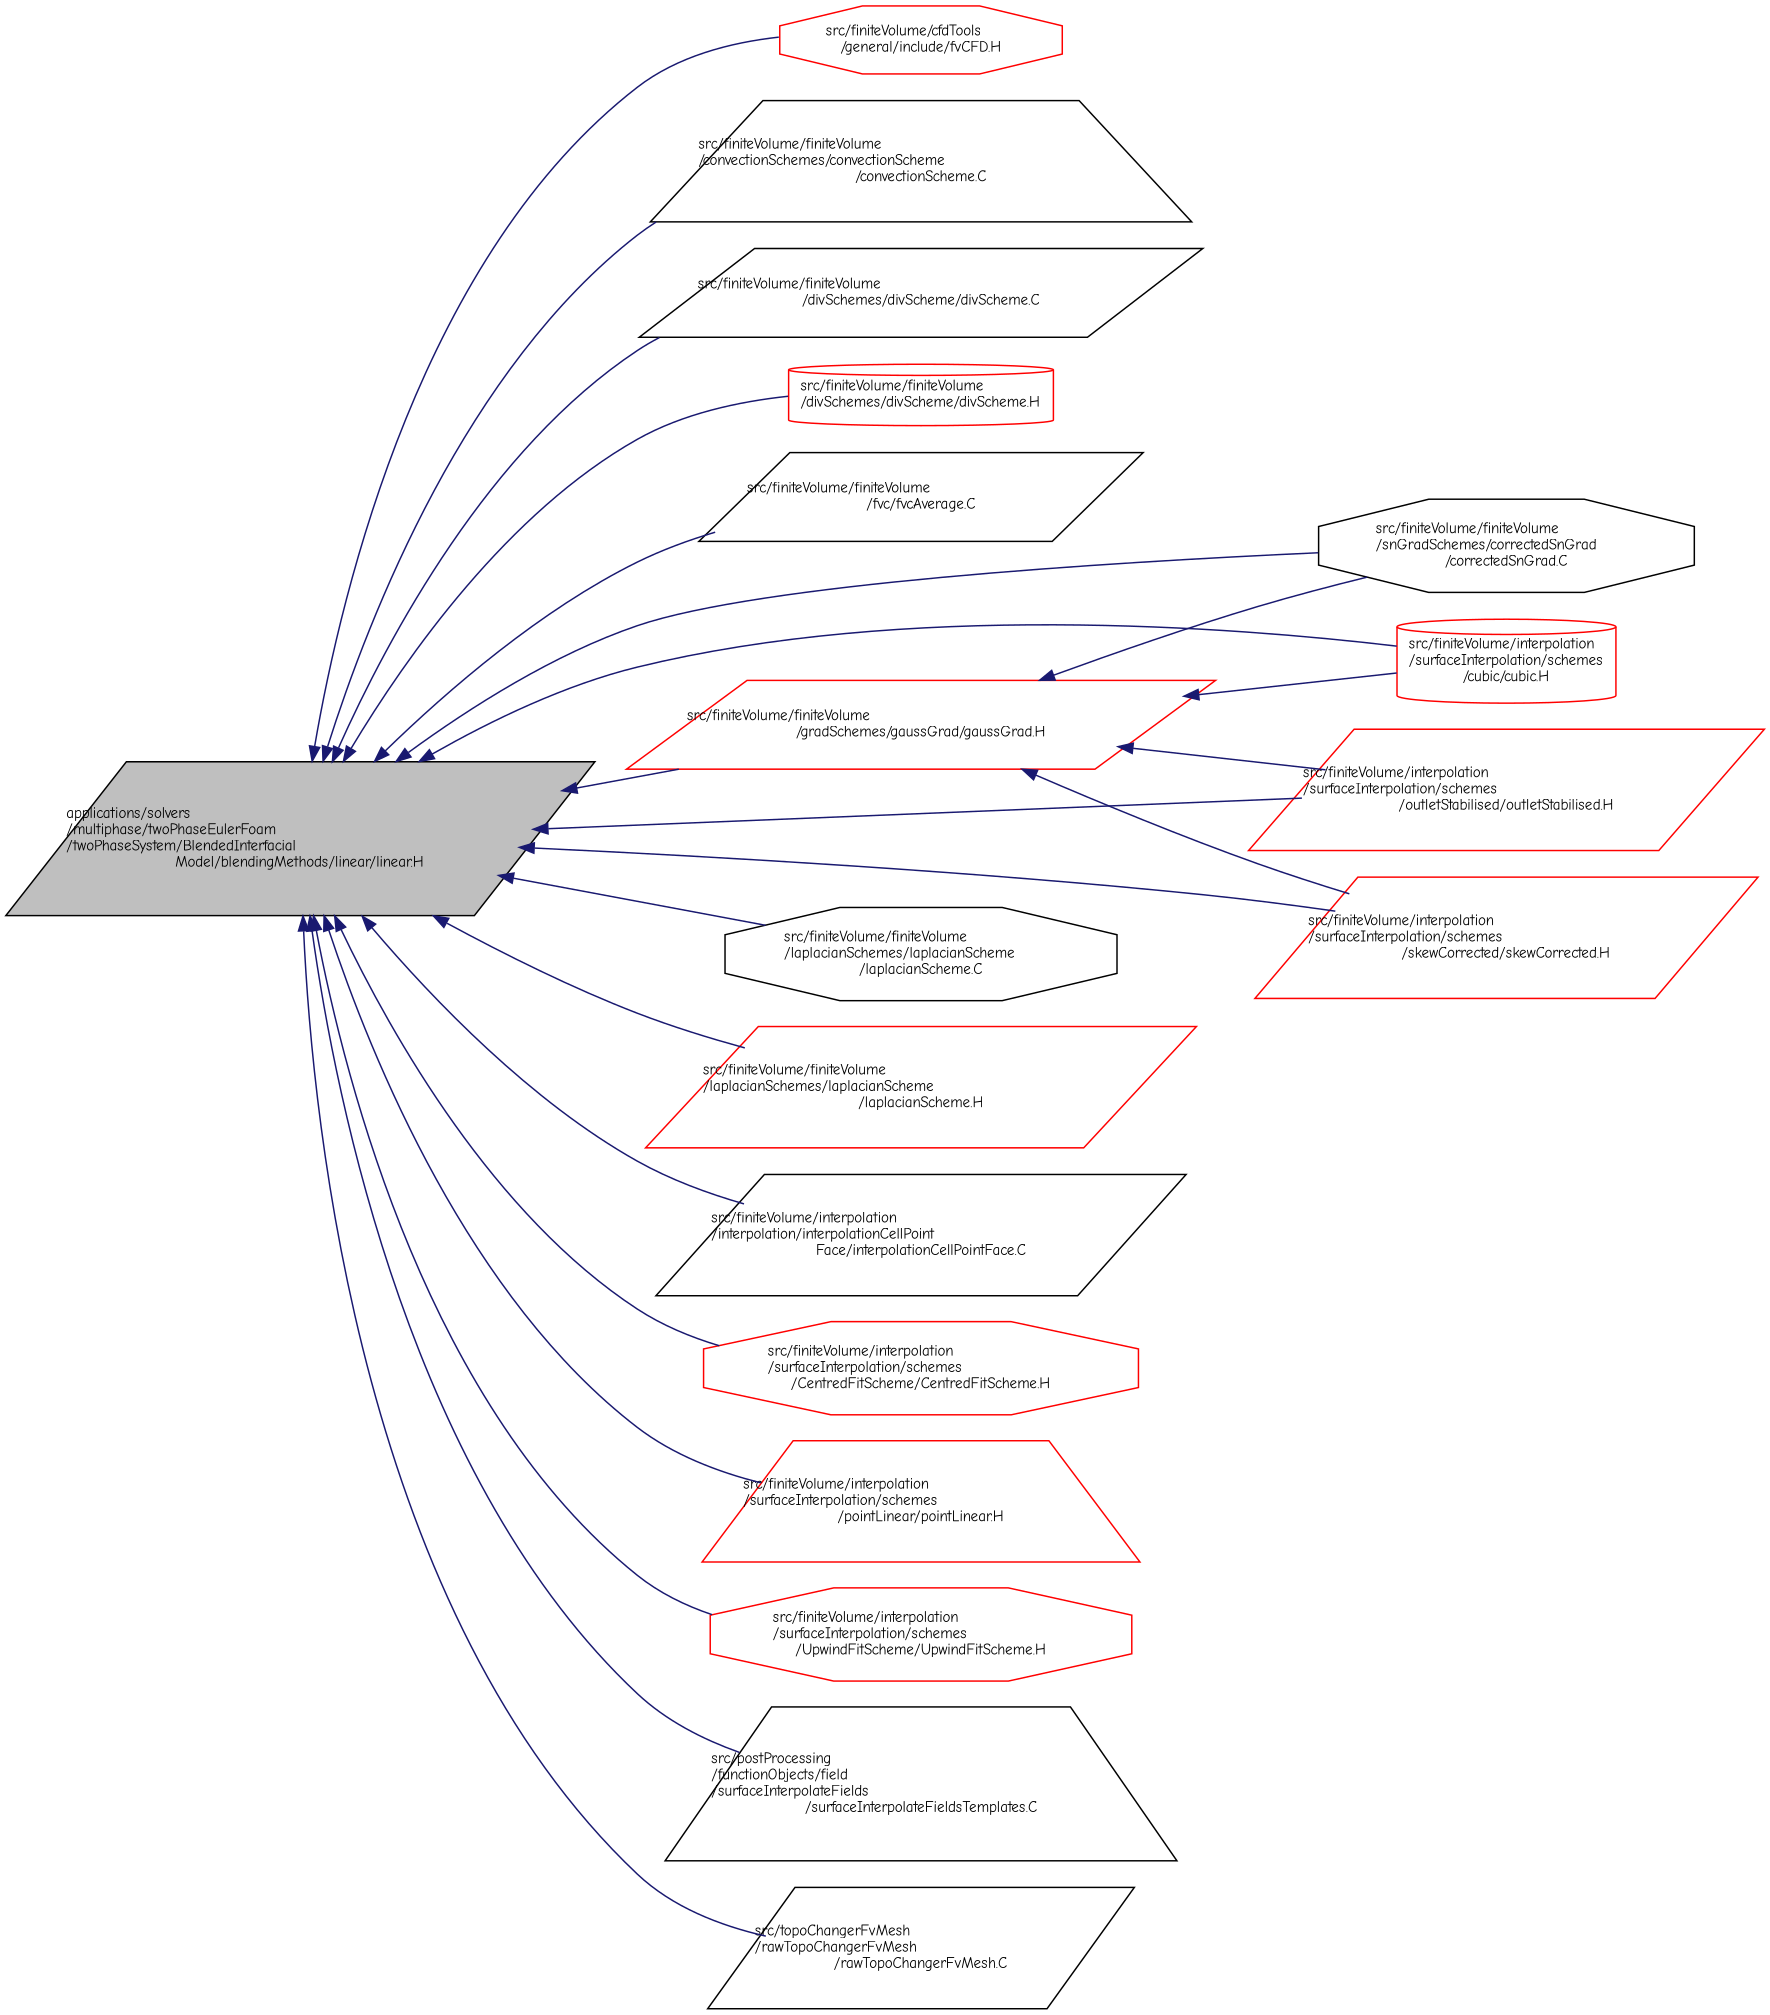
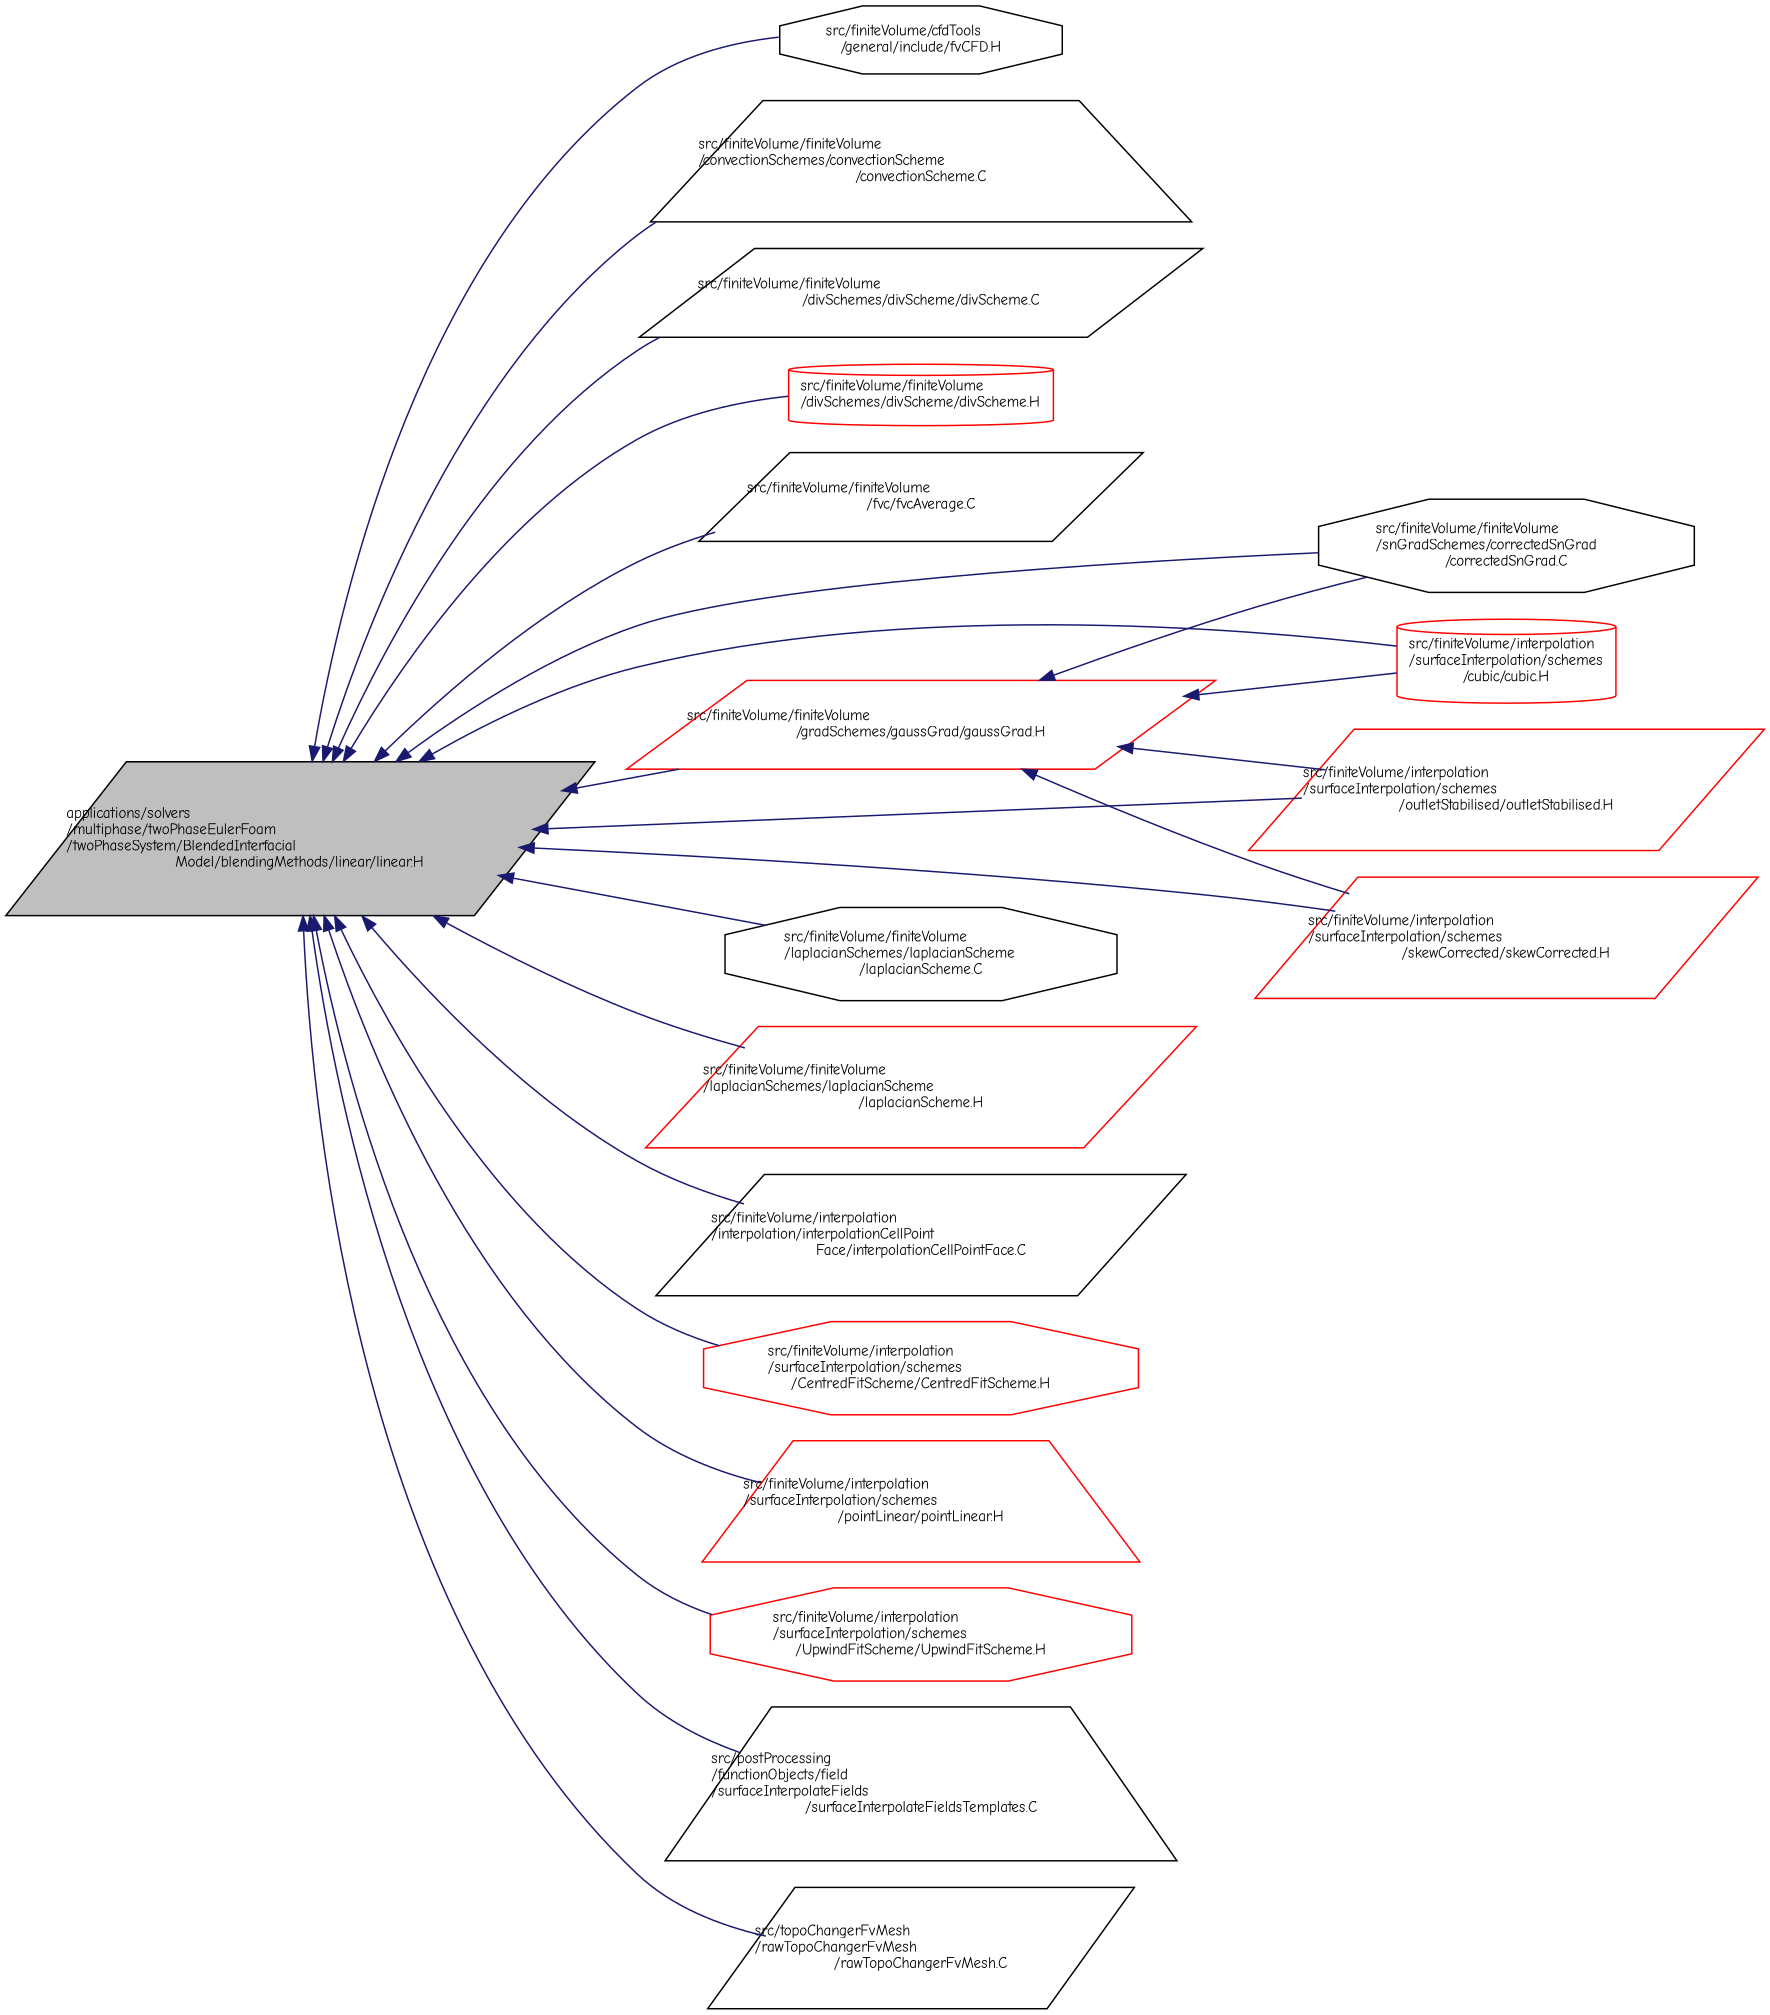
node "src/finiteVolume/cfdTools /general/include/fvCFD.H": color red -> black
